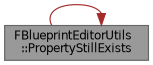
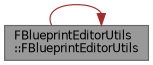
node "FBlueprintEditorUtils ::PropertyStillExists": label "FBlueprintEditorUtils ::PropertyStillExists" -> "FBlueprintEditorUtils ::FBlueprintEditorUtils"
